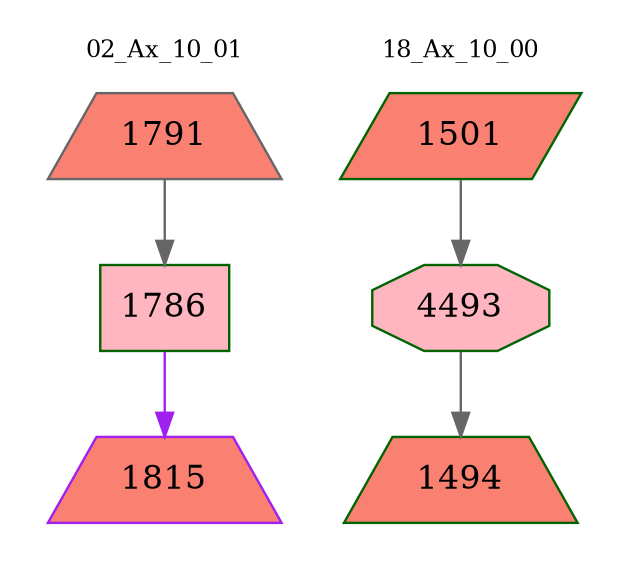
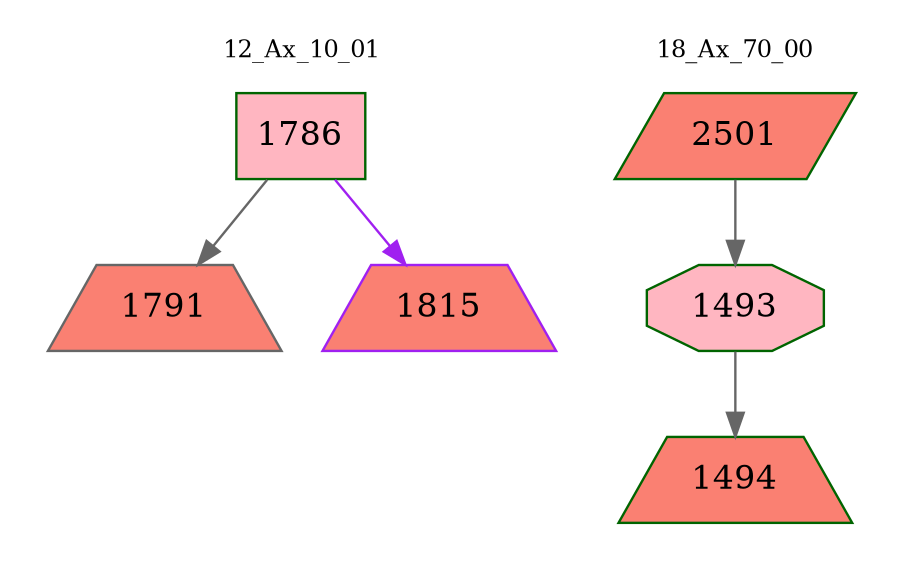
cluster "02_Ax_10_01": label "02_Ax_10_01" -> "12_Ax_10_01"
cluster "18_Ax_10_00": label "18_Ax_10_00" -> "18_Ax_70_00"
node "1501": label "1501" -> "2501"
edge "1791" -> "1786": reversed
node "4493": label "4493" -> "1493"
